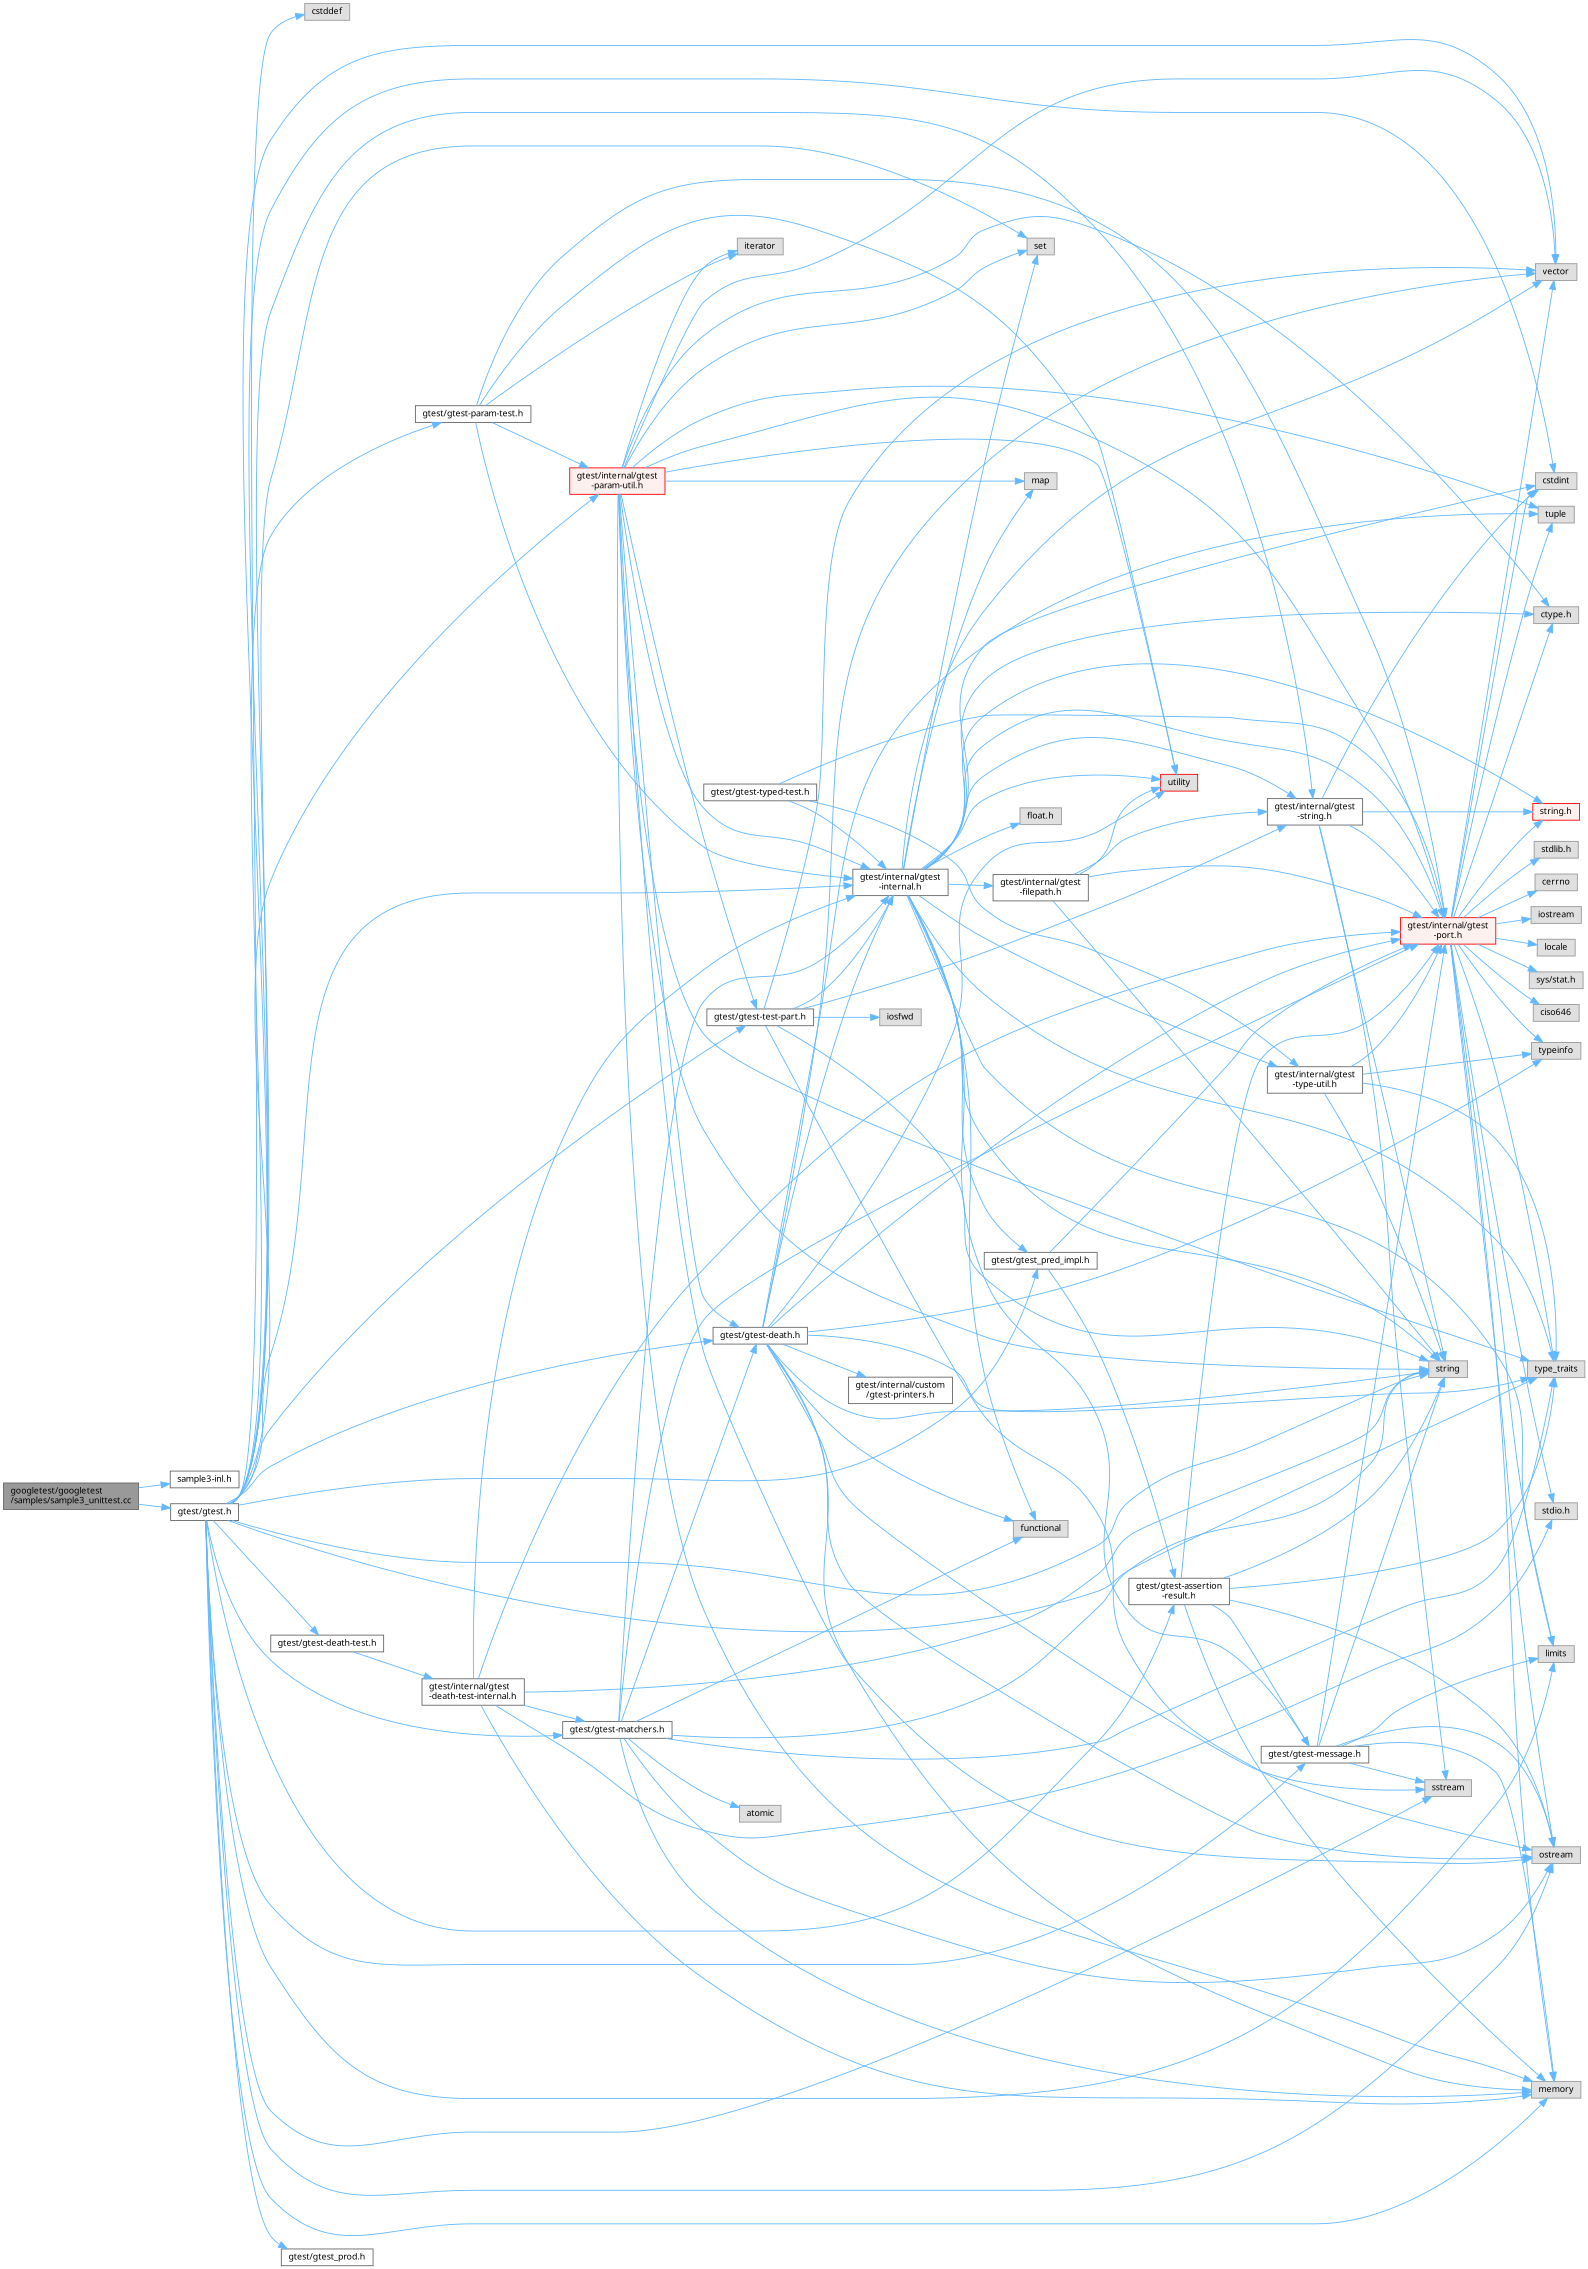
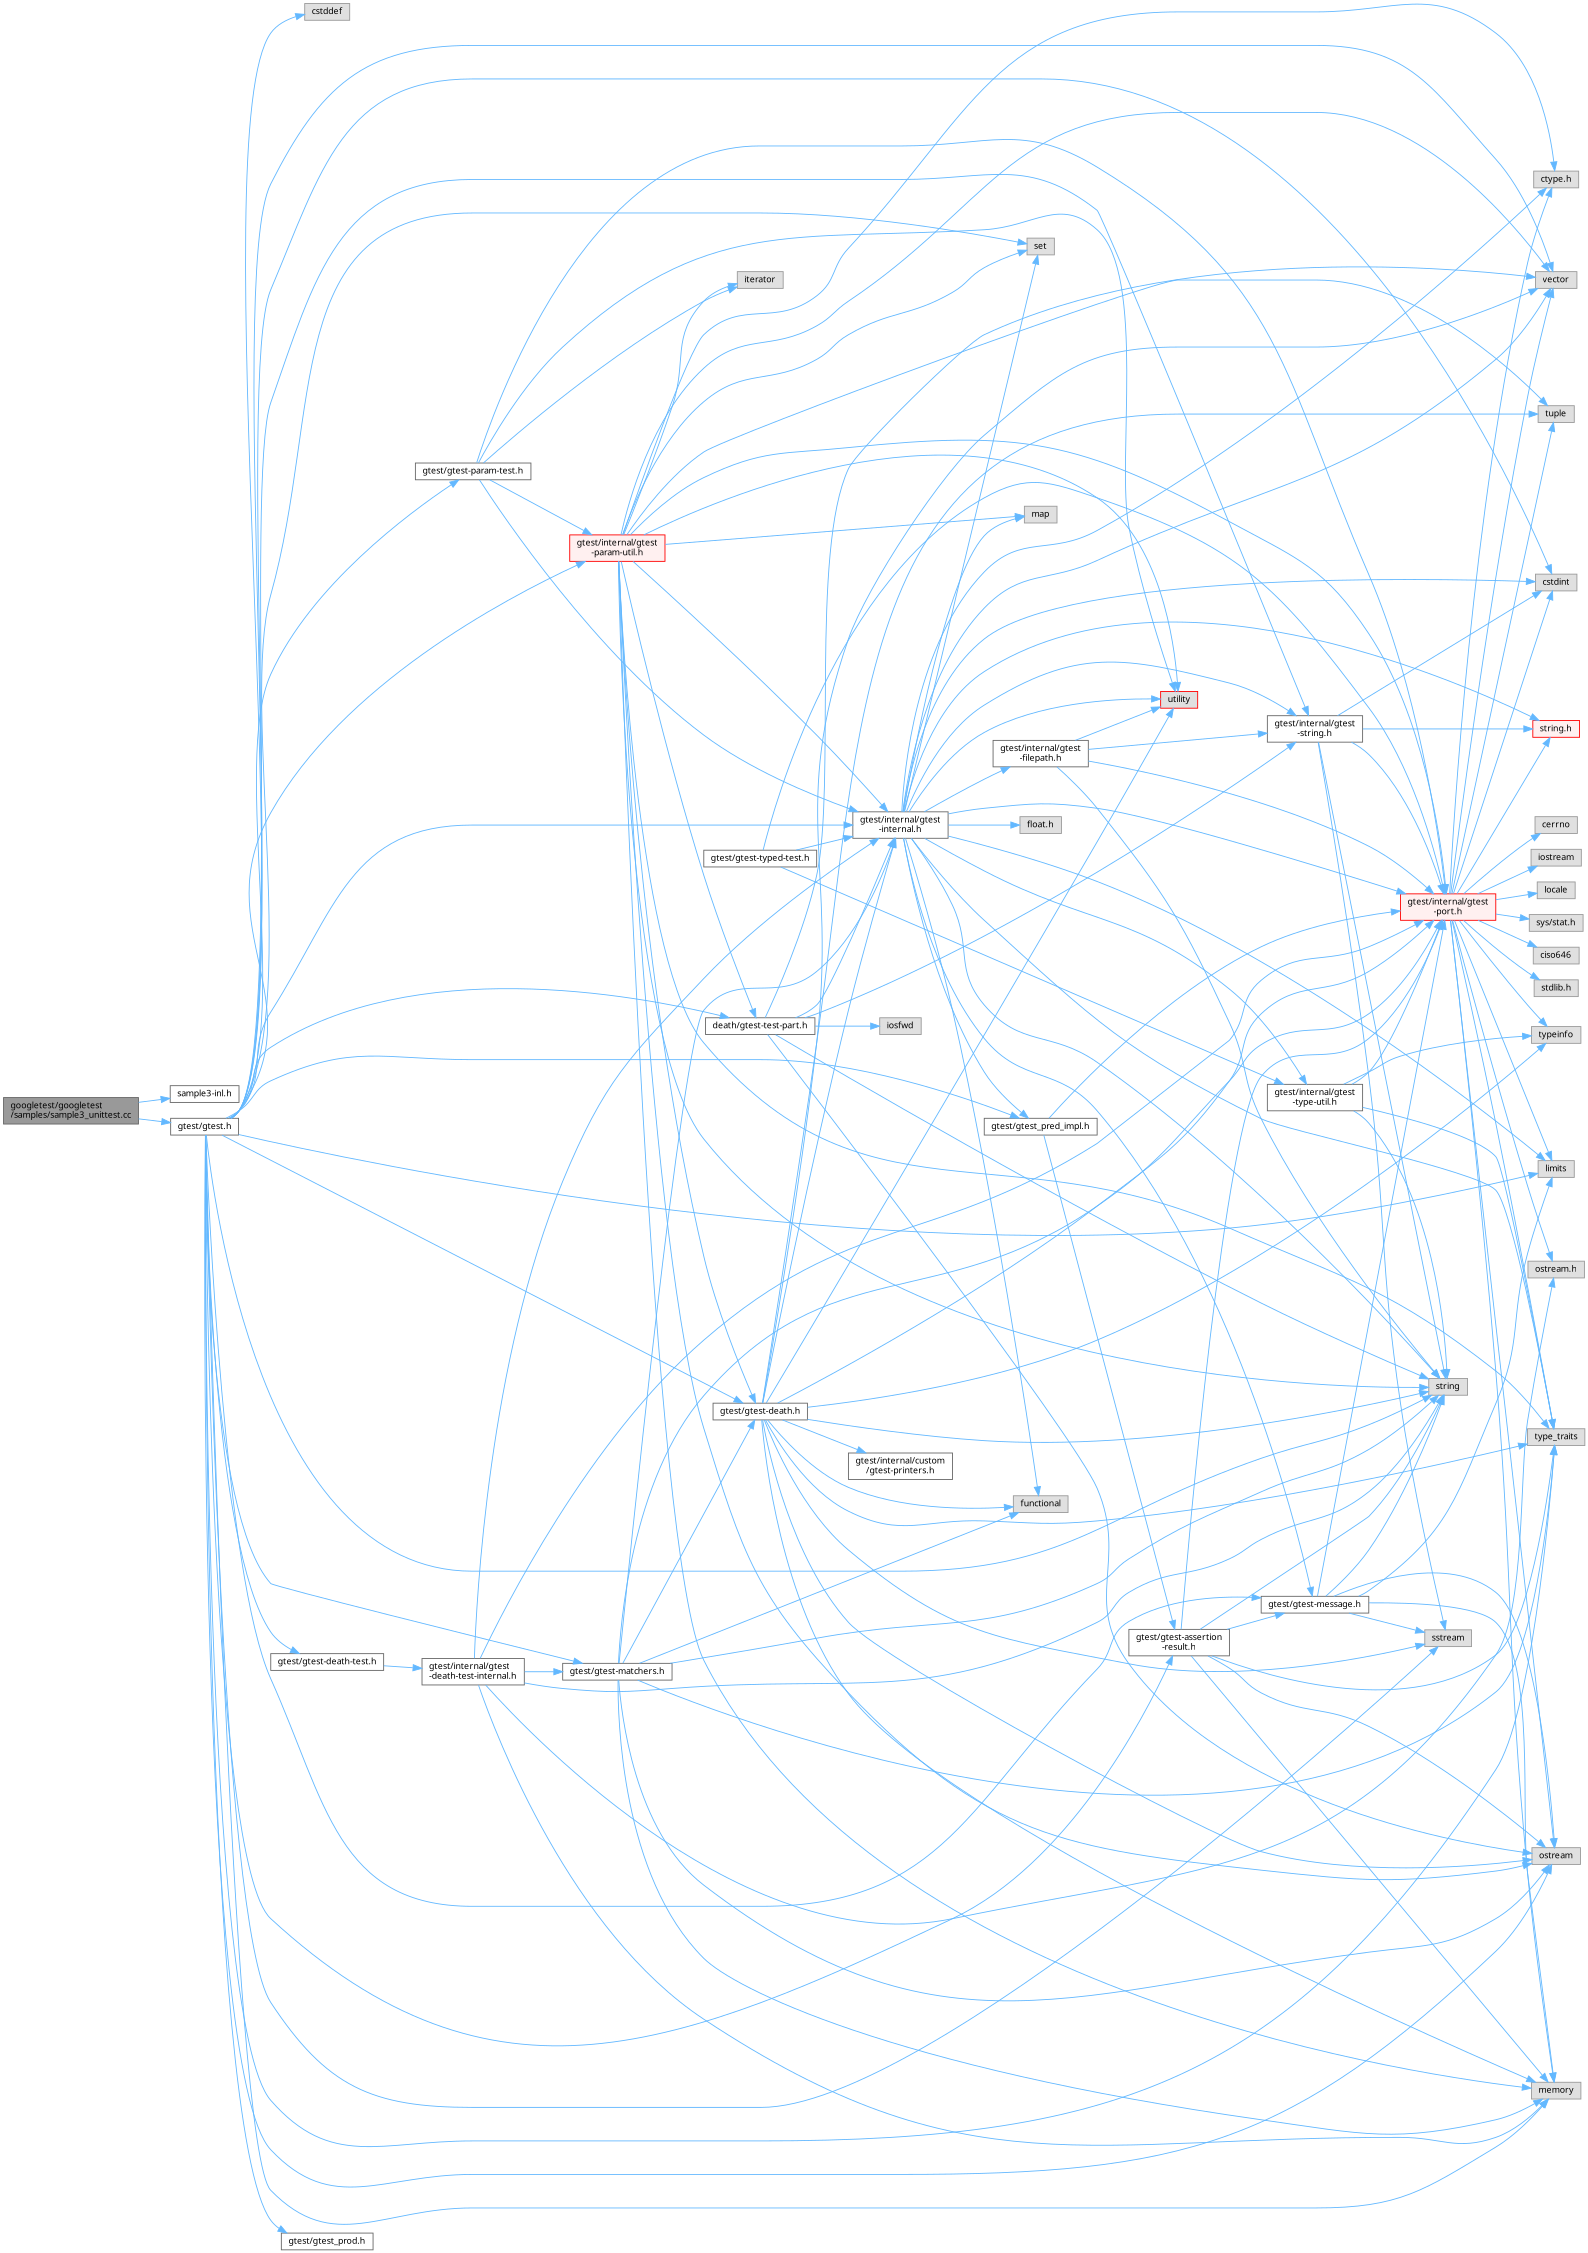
node "gtest/gtest-test-part.h": label "gtest/gtest-test-part.h" -> "death/gtest-test-part.h"
node "stdio.h": label "stdio.h" -> "ostream.h"
node "atomic": removed
